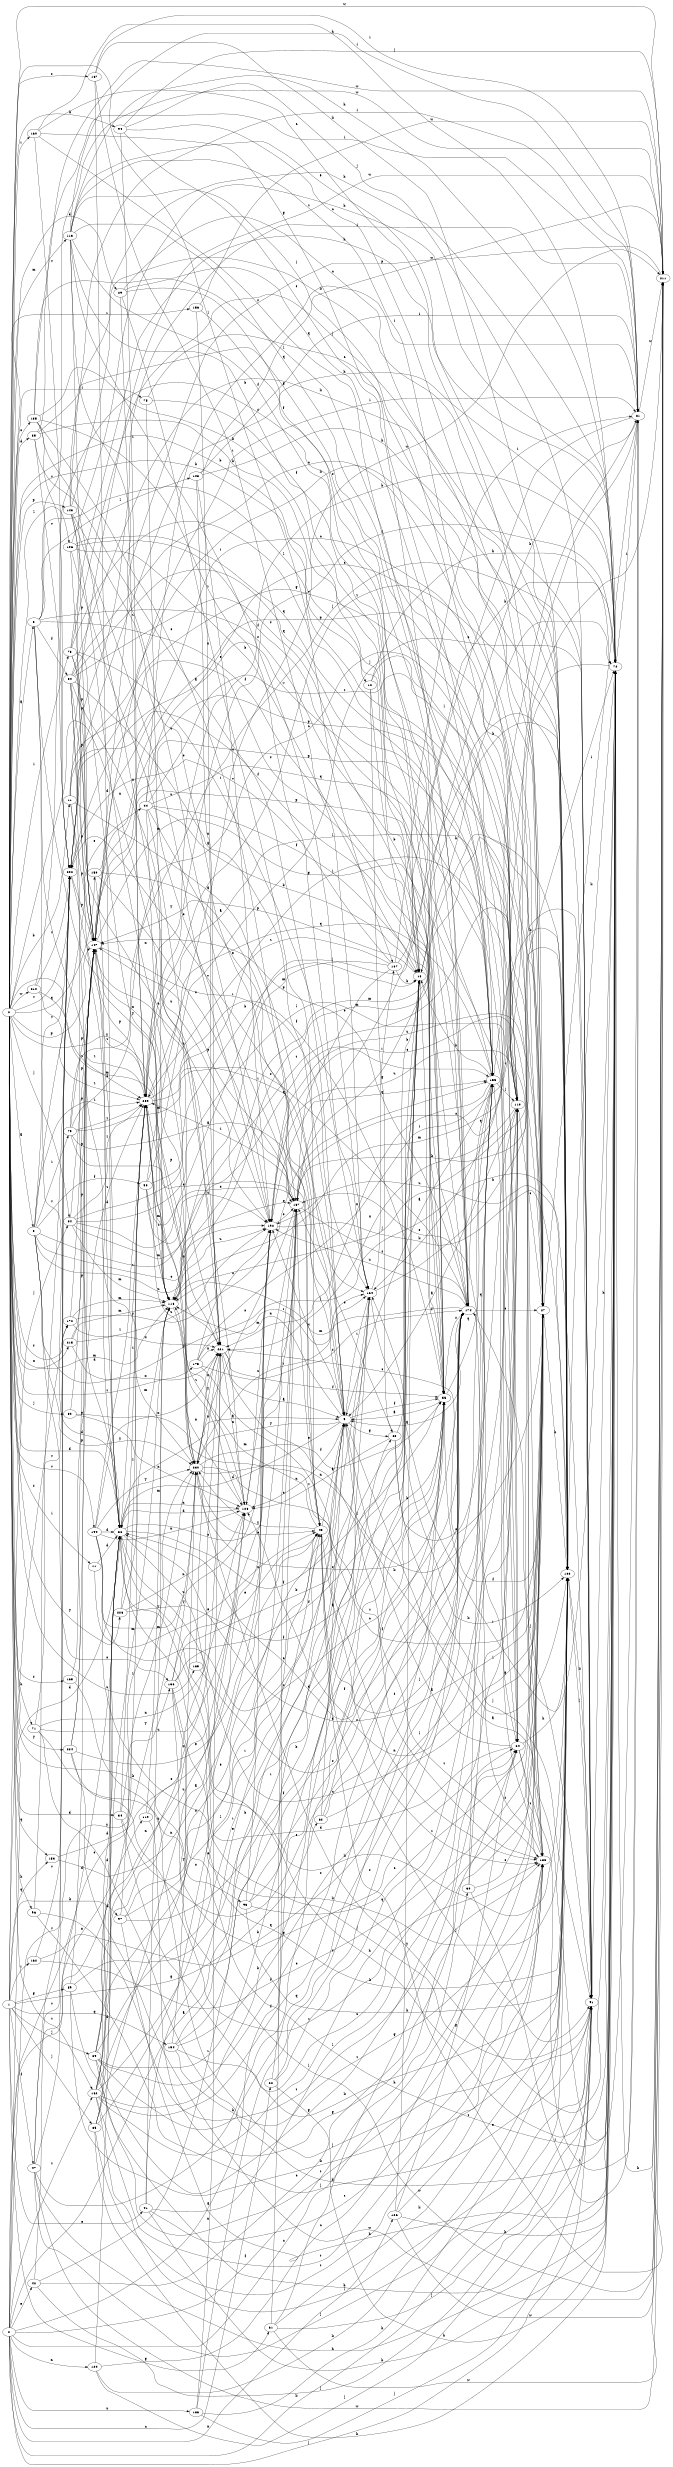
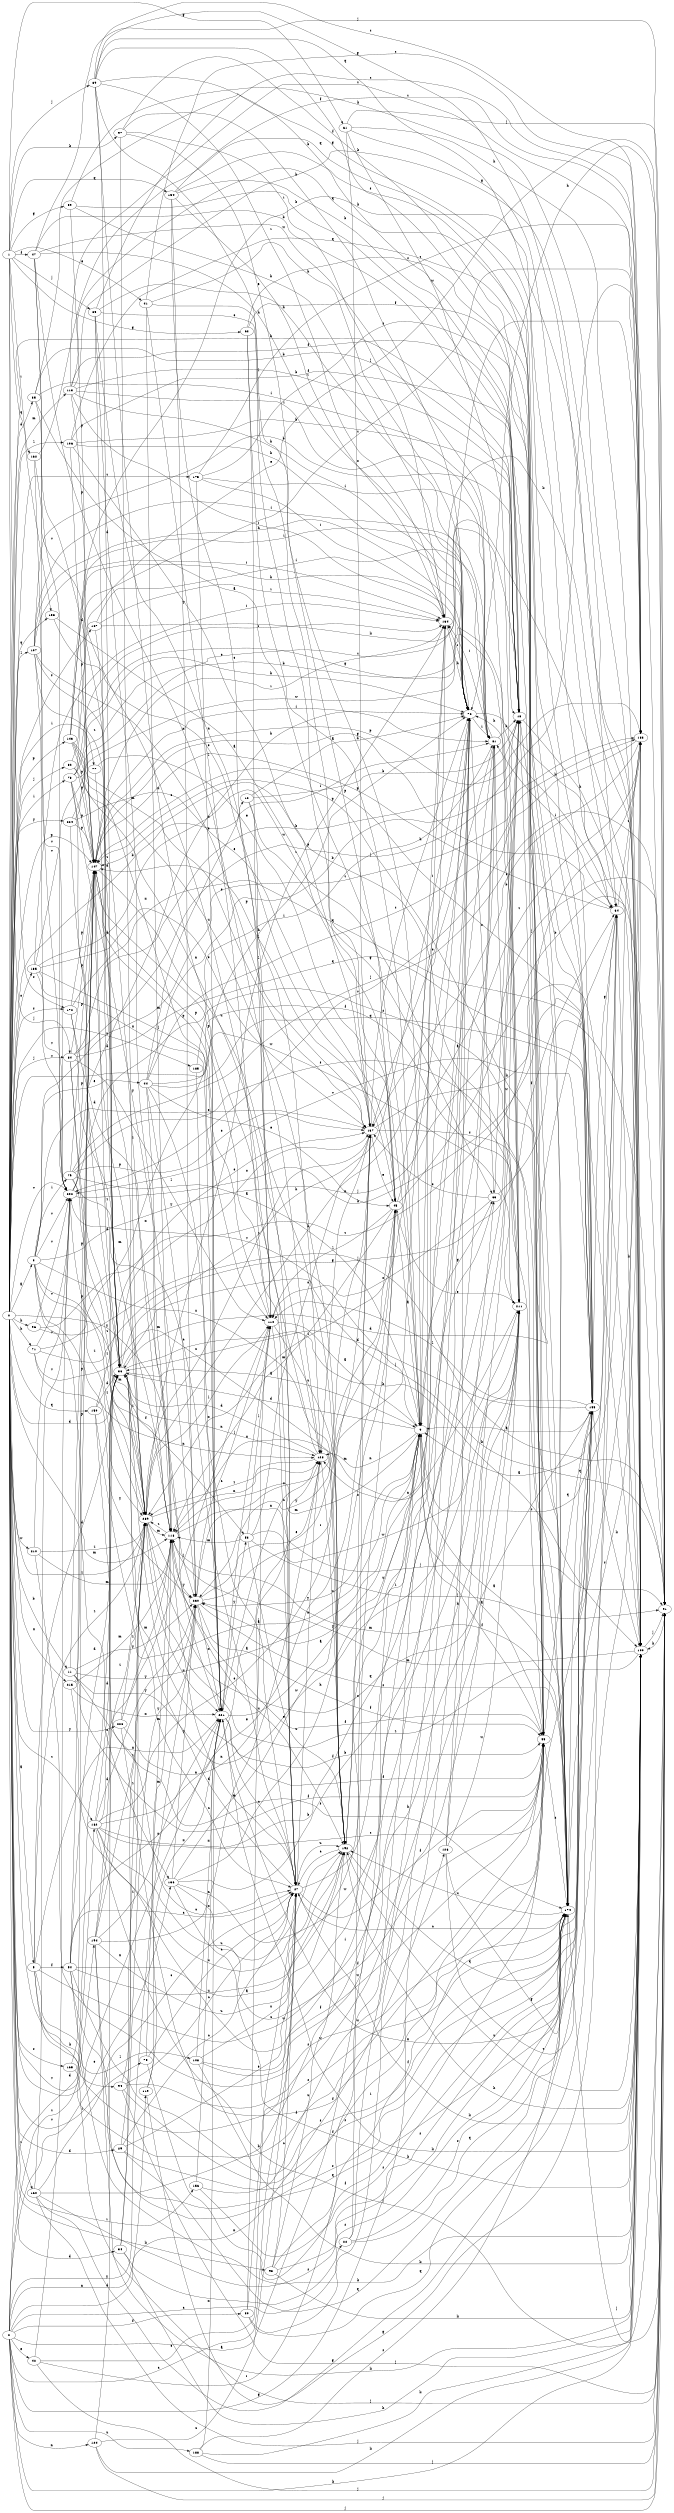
edge "94" -> "211": label "j" -> "w"
edge "113" -> "100": label "e" -> "k"
edge "113" -> "110": removed, label "l"
edge "5" -> "110": removed, label "l"
edge "113" -> "192": removed, label "u"
edge "18" -> "147": now "183" -> "147"
edge "72" -> "137": now "72" -> "63"
edge "107" -> "118": label "m" -> "z"
edge "164" -> "107": reversed
edge "175" -> "192": removed, label "u"
edge "221" -> "230": now "221" -> "53"
edge "230" -> "27": removed, label "c"
edge "160" -> "91": added, label "j"
